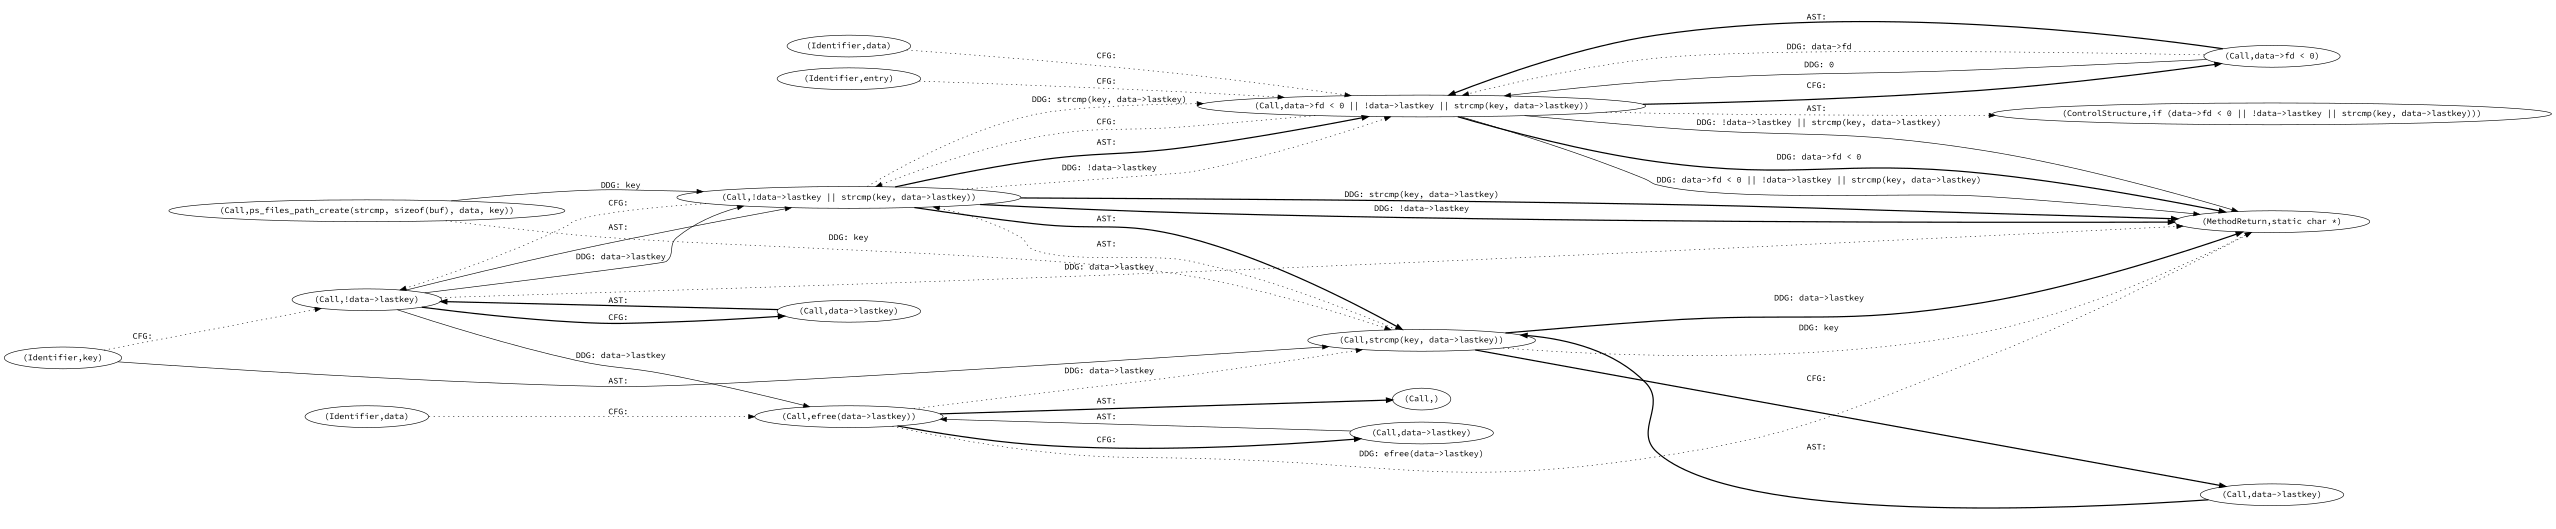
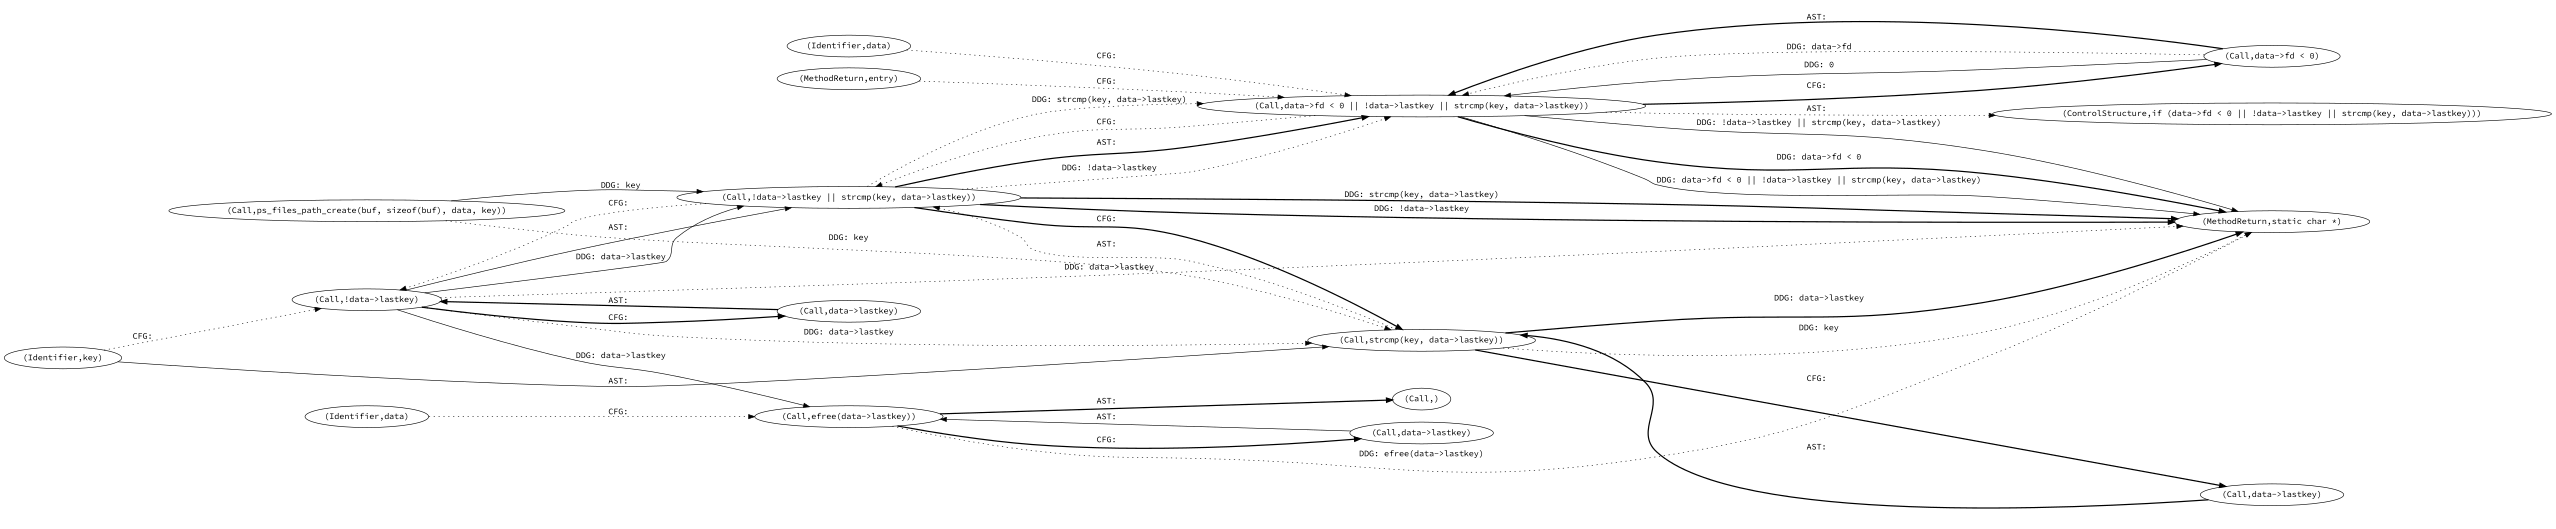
node "(Identifier,entry)": label "(Identifier,entry)" -> "(MethodReturn,entry)"
node "(Call,ps_files_path_create(strcmp, sizeof(buf), data, key))": label "(Call,ps_files_path_create(strcmp, sizeof(buf), data, key))" -> "(Call,ps_files_path_create(buf, sizeof(buf), data, key))"
edge "(Call,!data->lastkey || strcmp(key, data->lastkey))" -> "(Call,strcmp(key, data->lastkey))": label "AST: " -> "CFG: "
edge "(Call,efree(data->lastkey))" -> "(Call,strcmp(key, data->lastkey))": now "(Call,!data->lastkey)" -> "(Call,strcmp(key, data->lastkey))"
